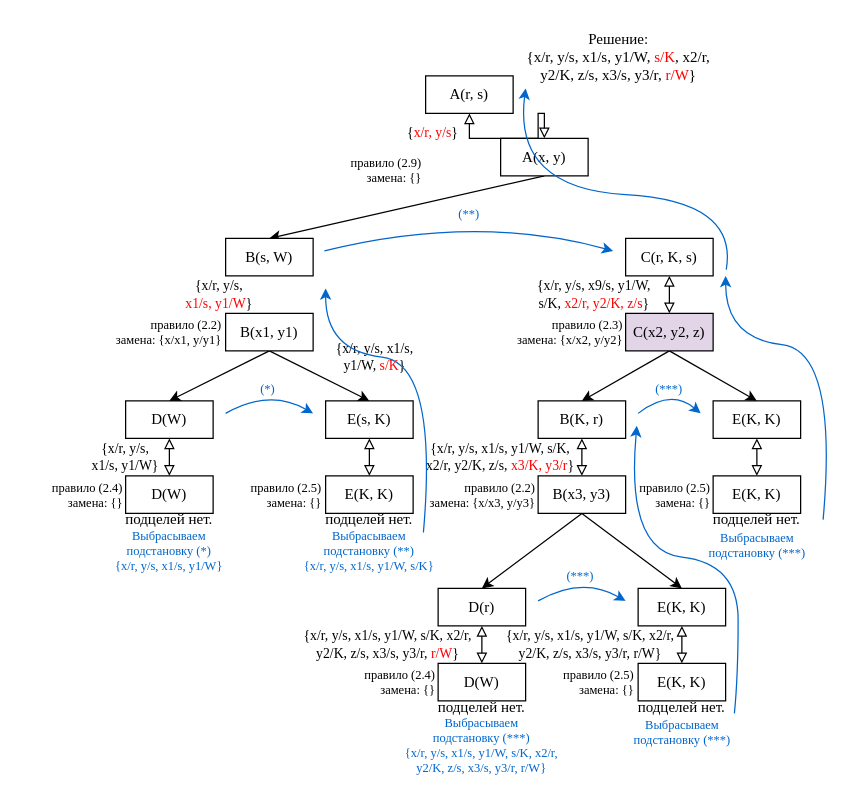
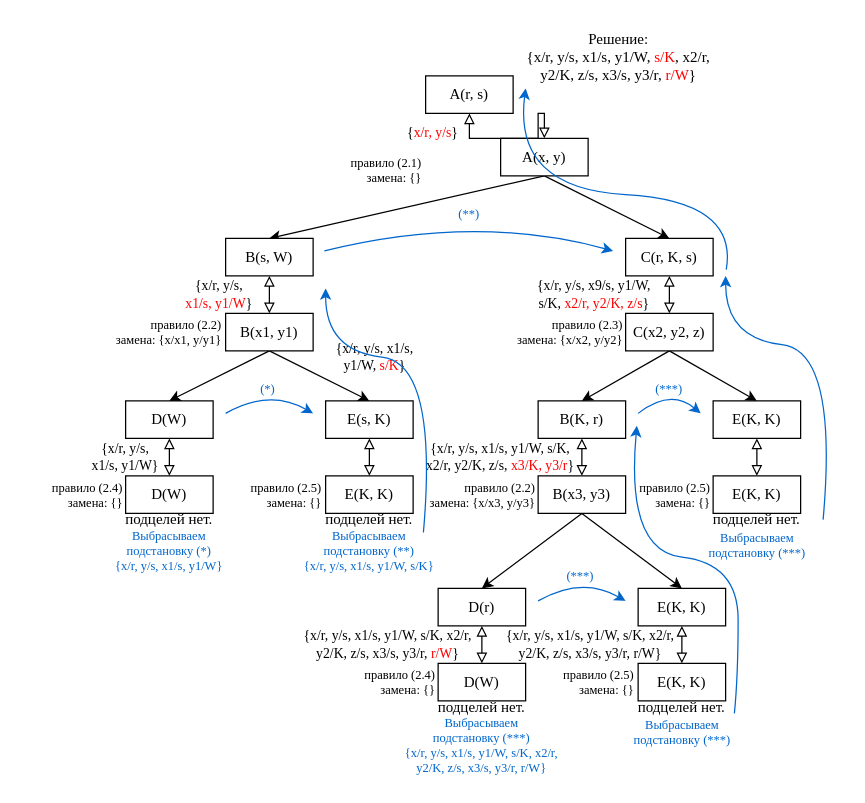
node "правило (2.9) замена: {}": label "правило (2.9) замена: {}" -> "правило (2.1) замена: {}"
edge "A(x, y)" -> "C(r, K, s)": added
edge "B(s, W)" -- "B(x1, y1)": added
node "C(x2, y2, z)": fillcolor #e1d5e7 -> #ffffff
